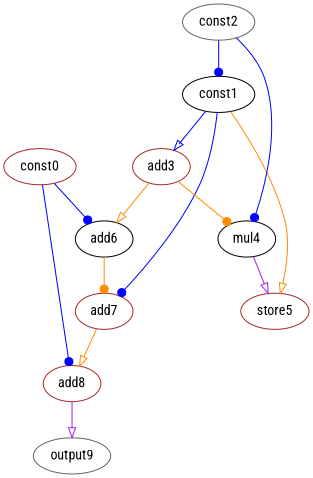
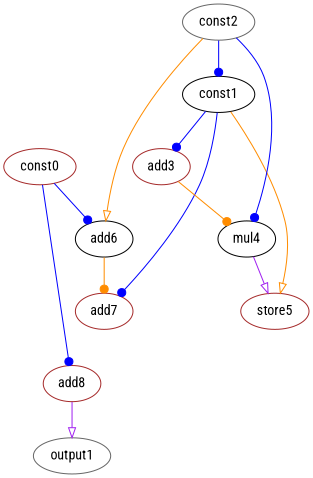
edge "const1" -> "add3": arrowhead onormal -> dot
edge "add3" -> "add6": now "const2" -> "add6"
edge "add7" -> "add8": removed
node "output9": label "output9" -> "output1"
